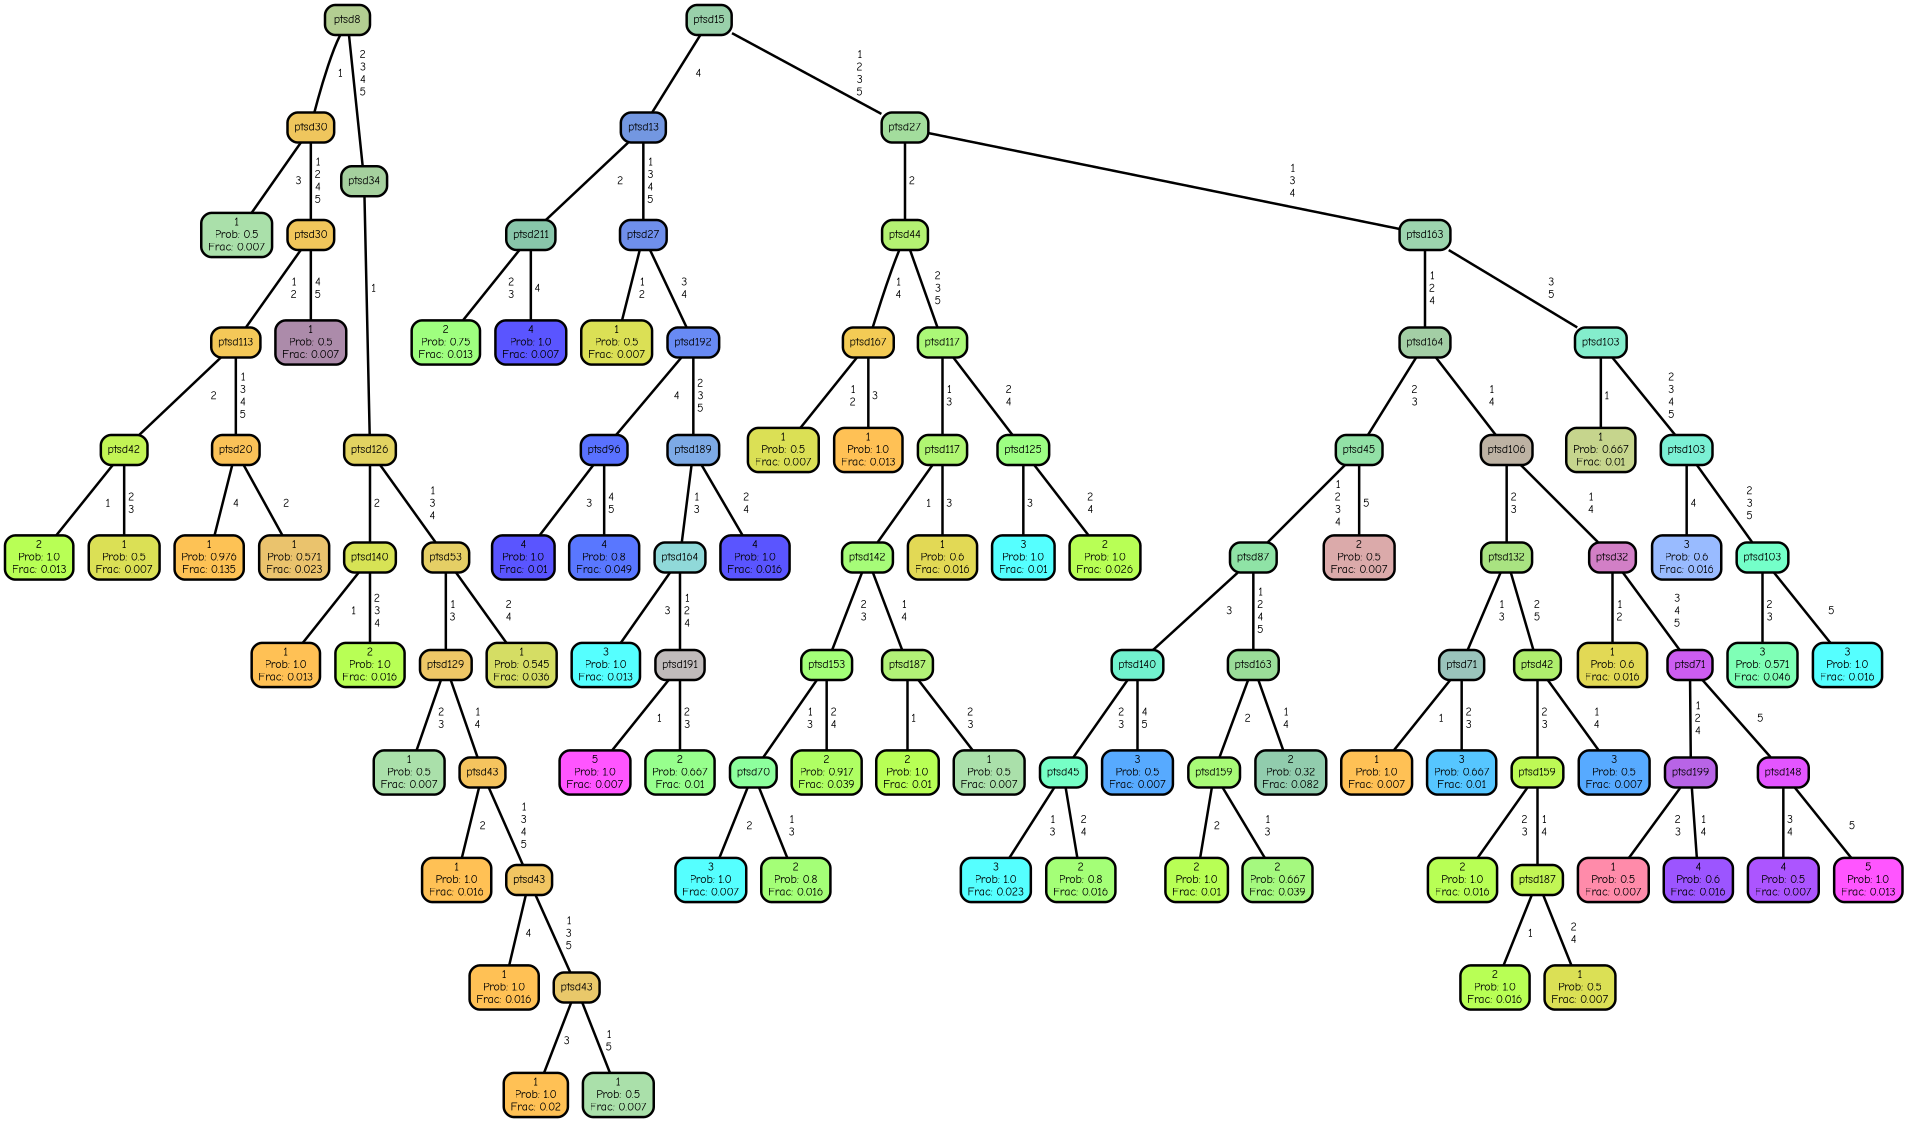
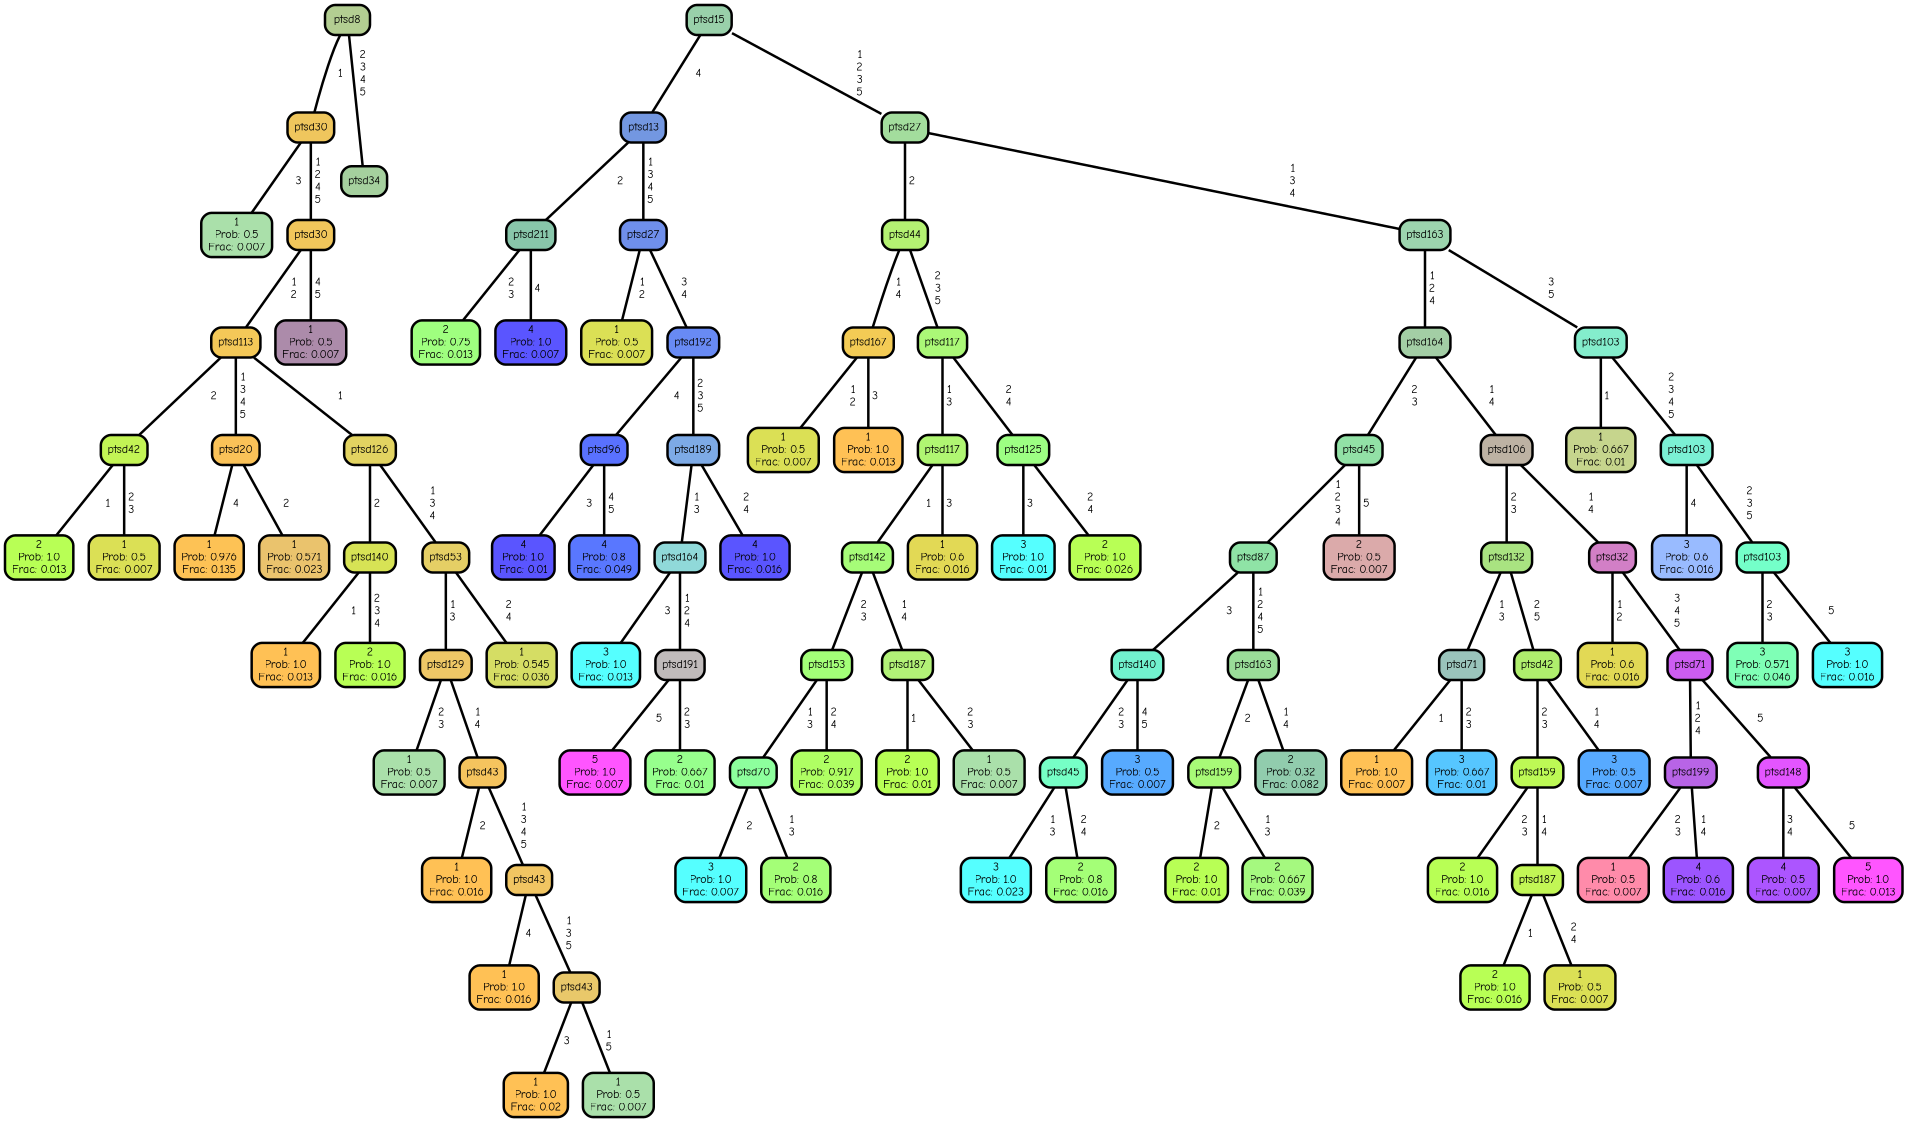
edge "ptsd34" -- "ptsd126": now "ptsd113" -- "ptsd126"
edge "ptsd191" -- "5 Prob: 1.0 Frac: 0.007": label " 1" -> " 5"
